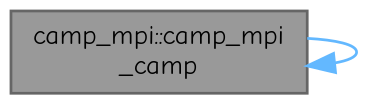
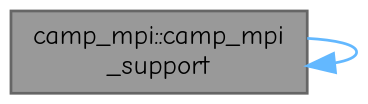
node "camp_mpi::camp_mpi _camp": label "camp_mpi::camp_mpi _camp" -> "camp_mpi::camp_mpi _support"
